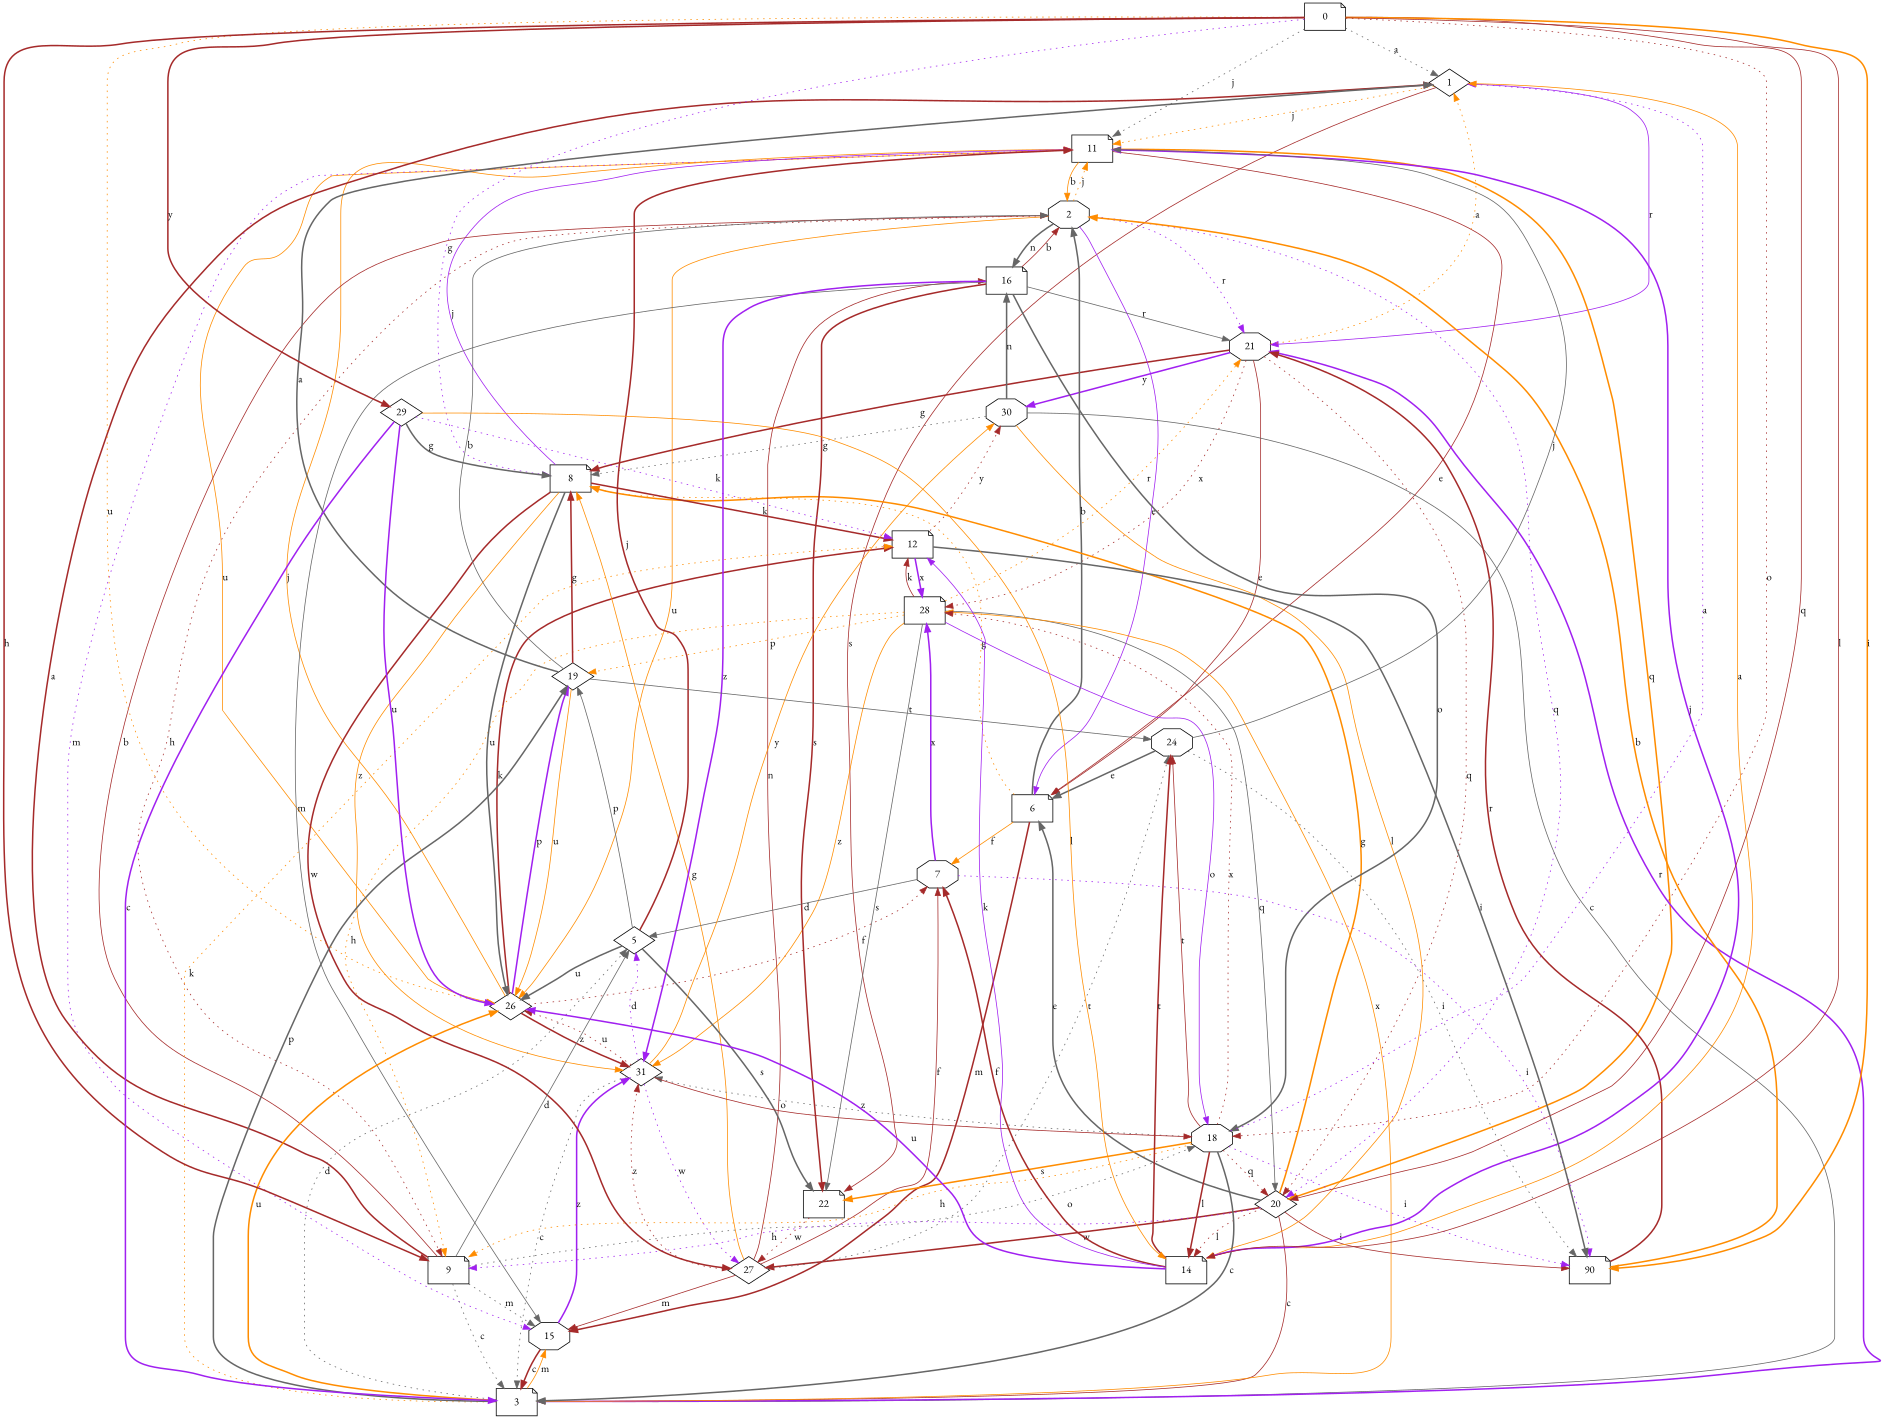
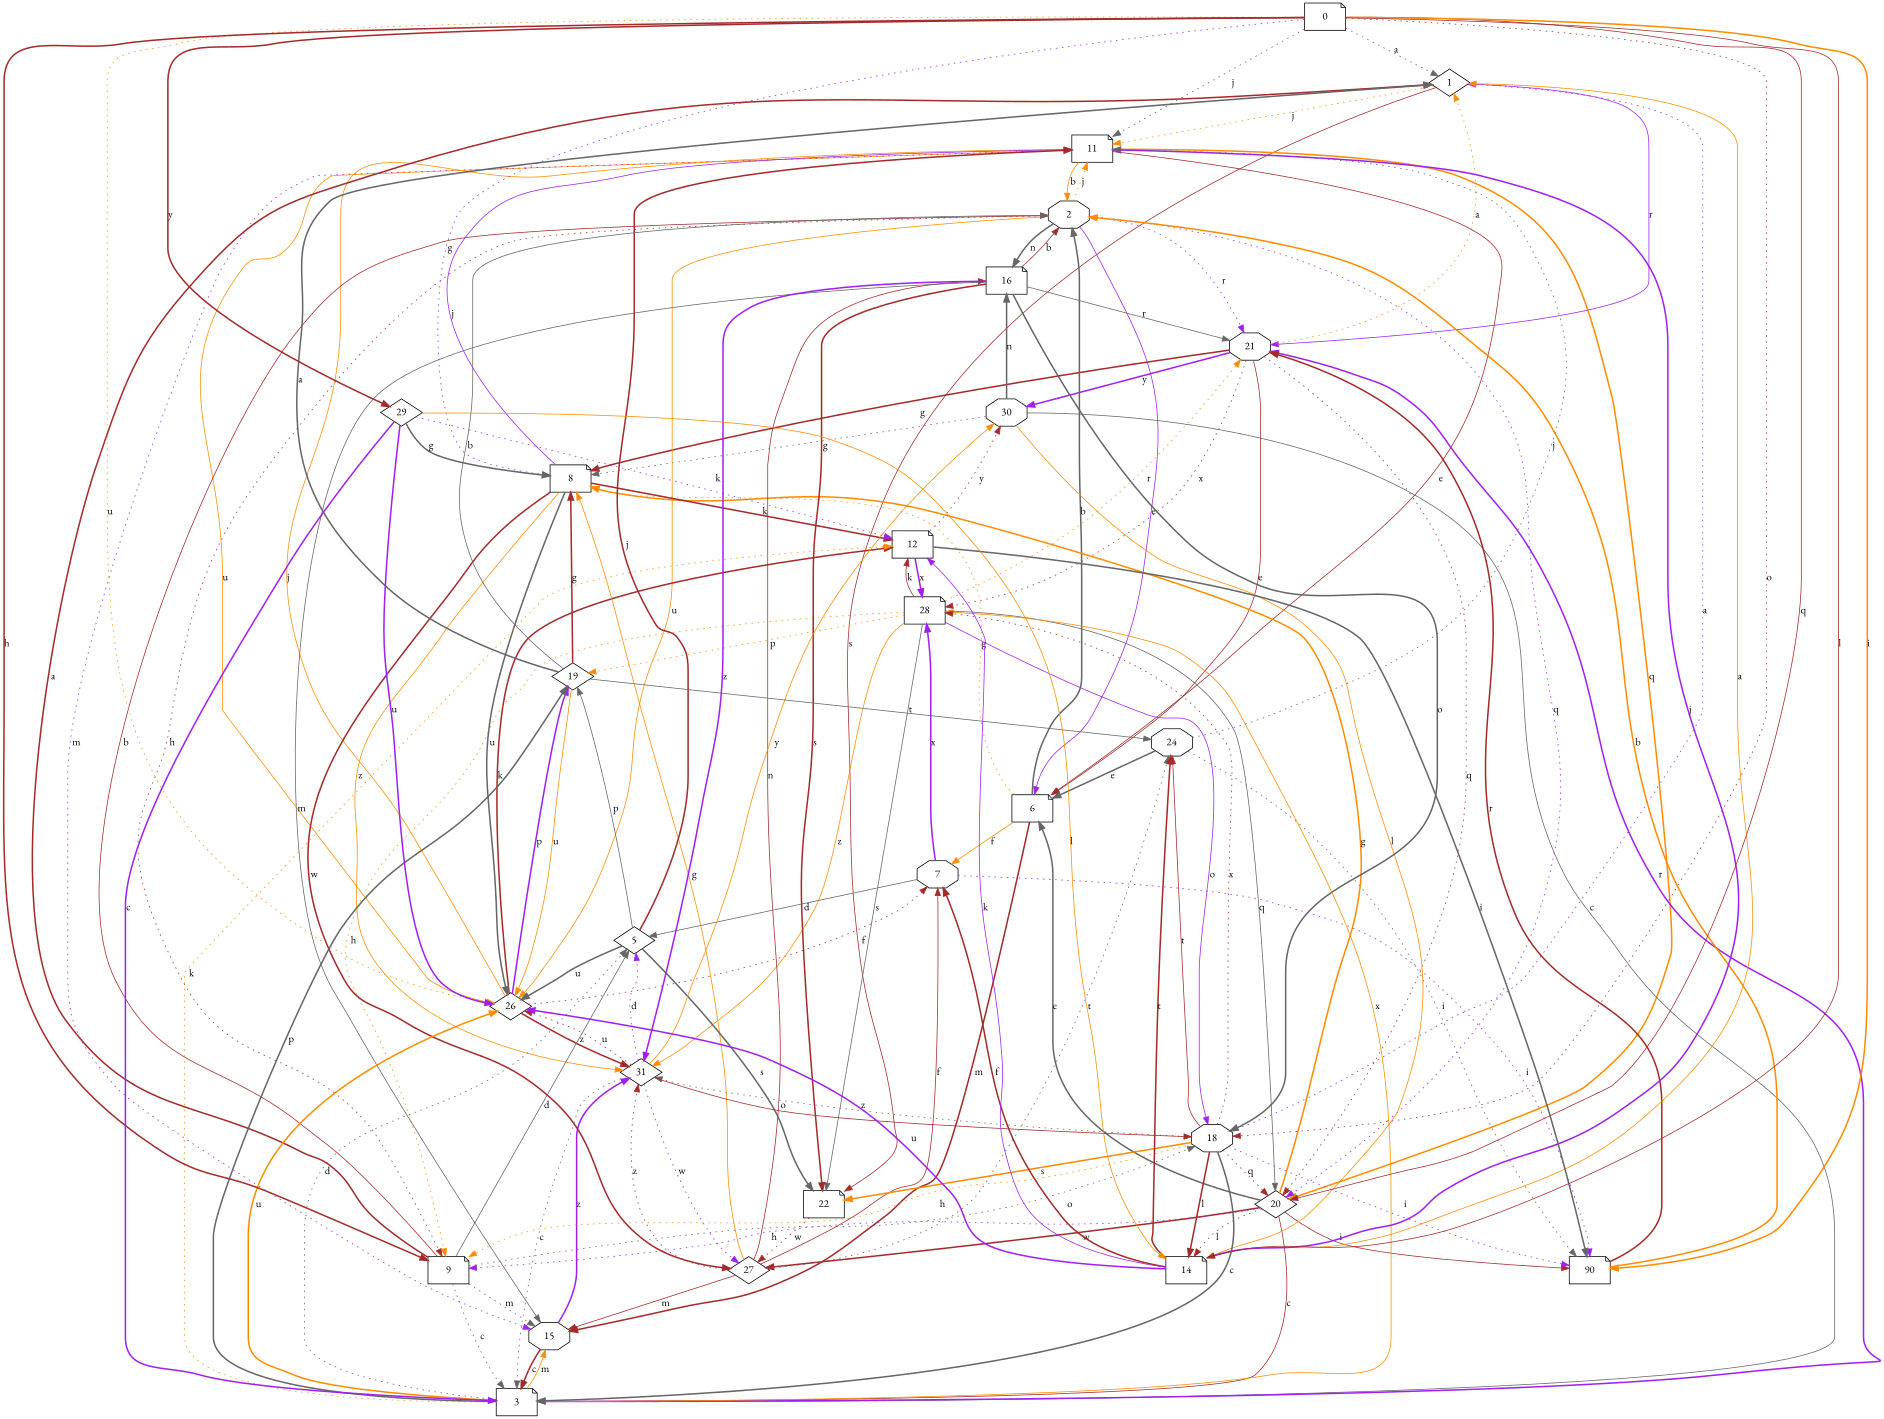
edge "24" -> "11": style solid -> dotted
